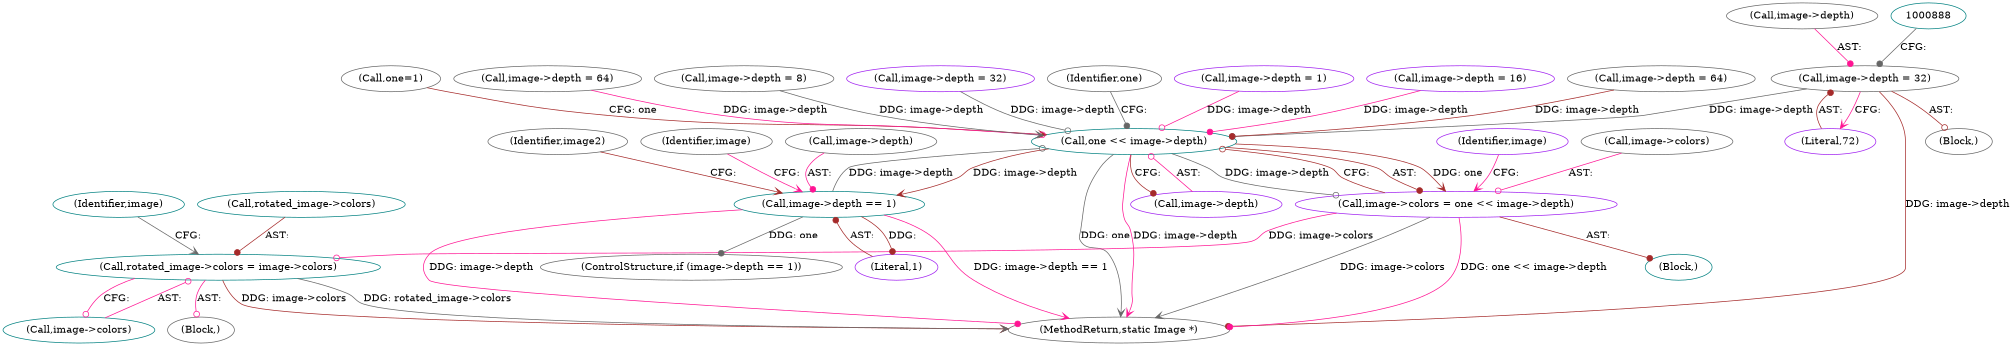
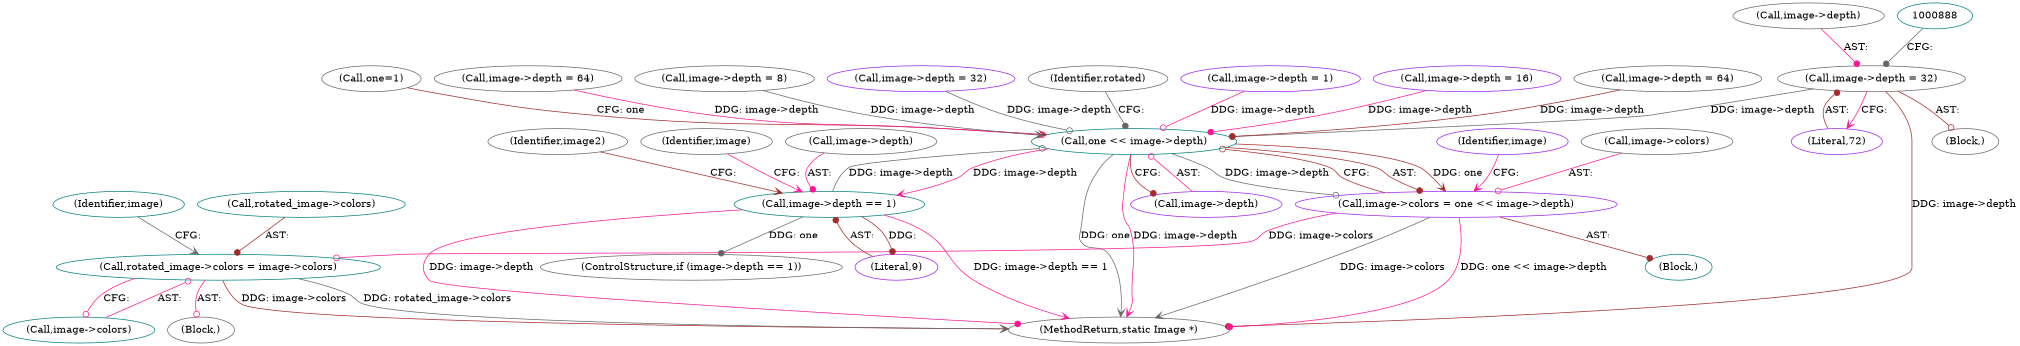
node "(Identifier,one)": label "(Identifier,one)" -> "(Identifier,rotated)"
edge "(Call,one << image->depth)" -> "(Call,image->depth == 1)": color brown -> deeppink
node "(Literal,1)": label "(Literal,1)" -> "(Literal,9)"
